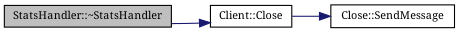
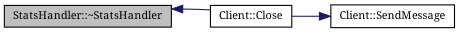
node "Close::SendMessage": label "Close::SendMessage" -> "Client::SendMessage"
edge "StatsHandler::~StatsHandler" -> "Client::Close": reversed
